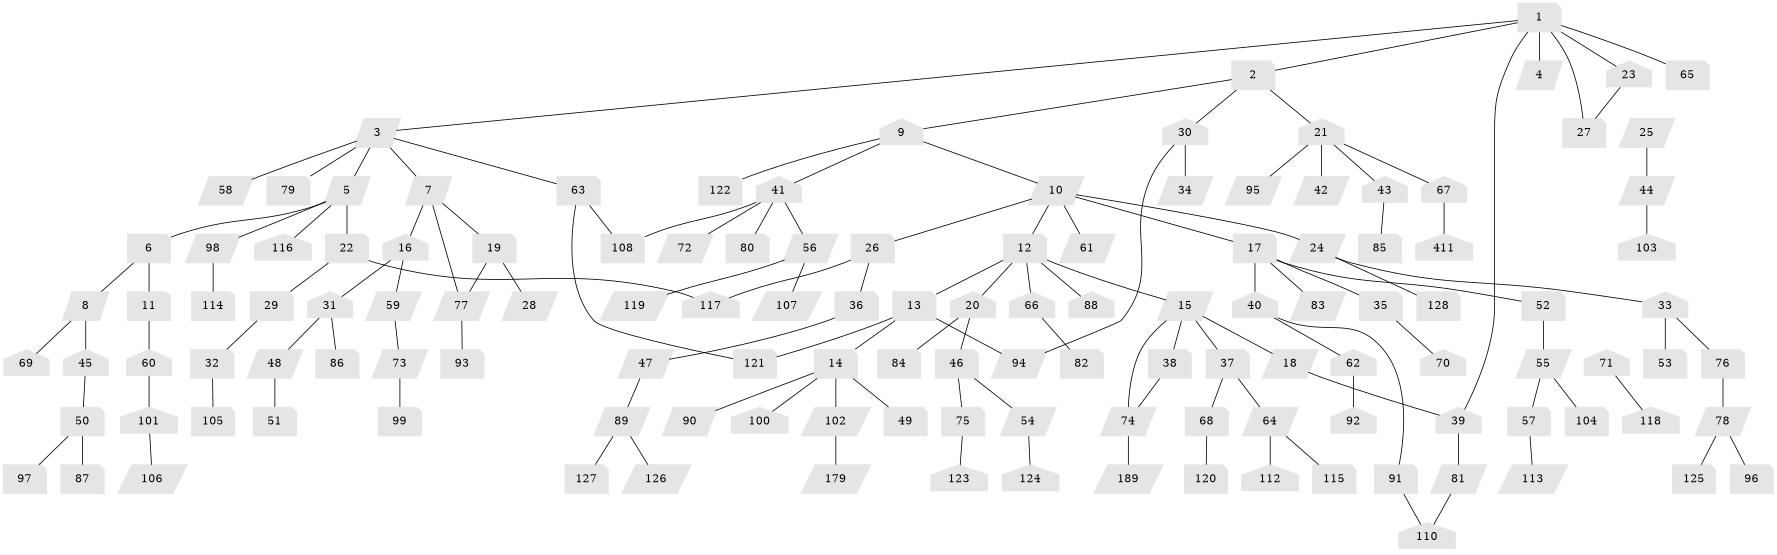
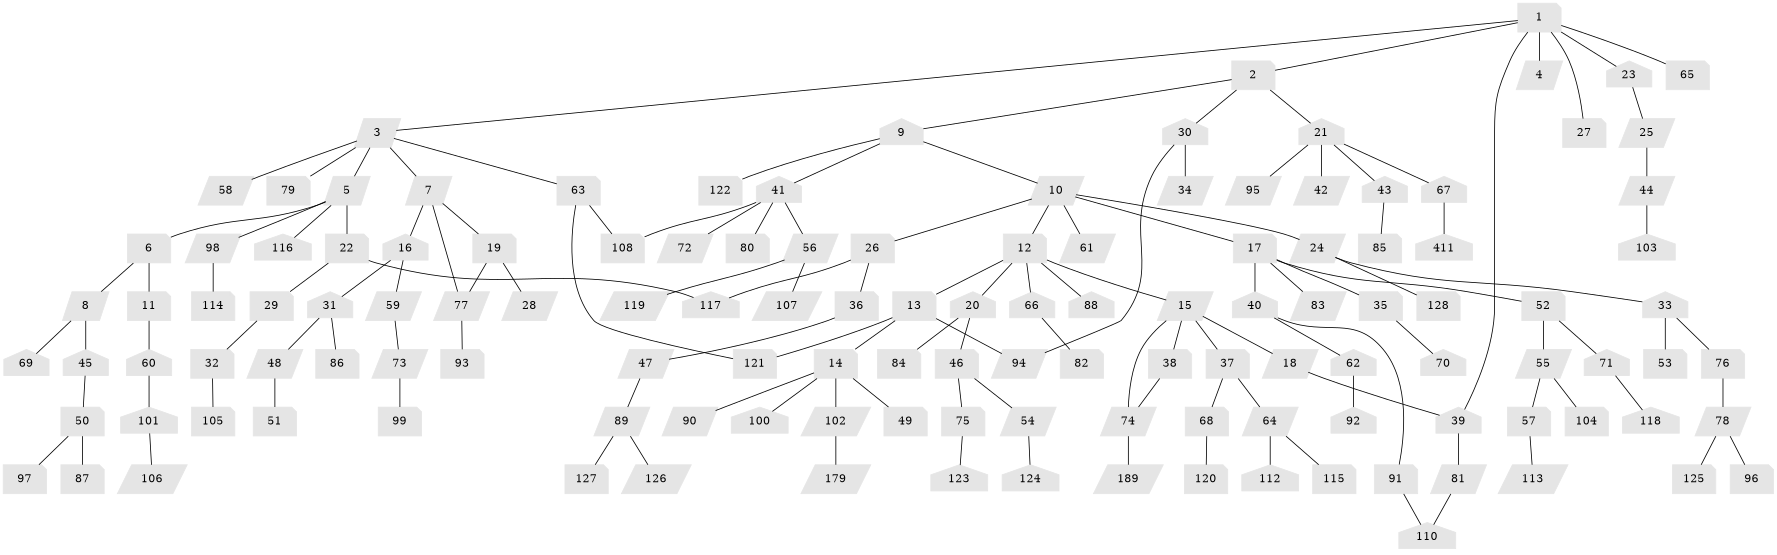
edge "23" -- "27": now "23" -- "25"
edge "52" -- "71": added
